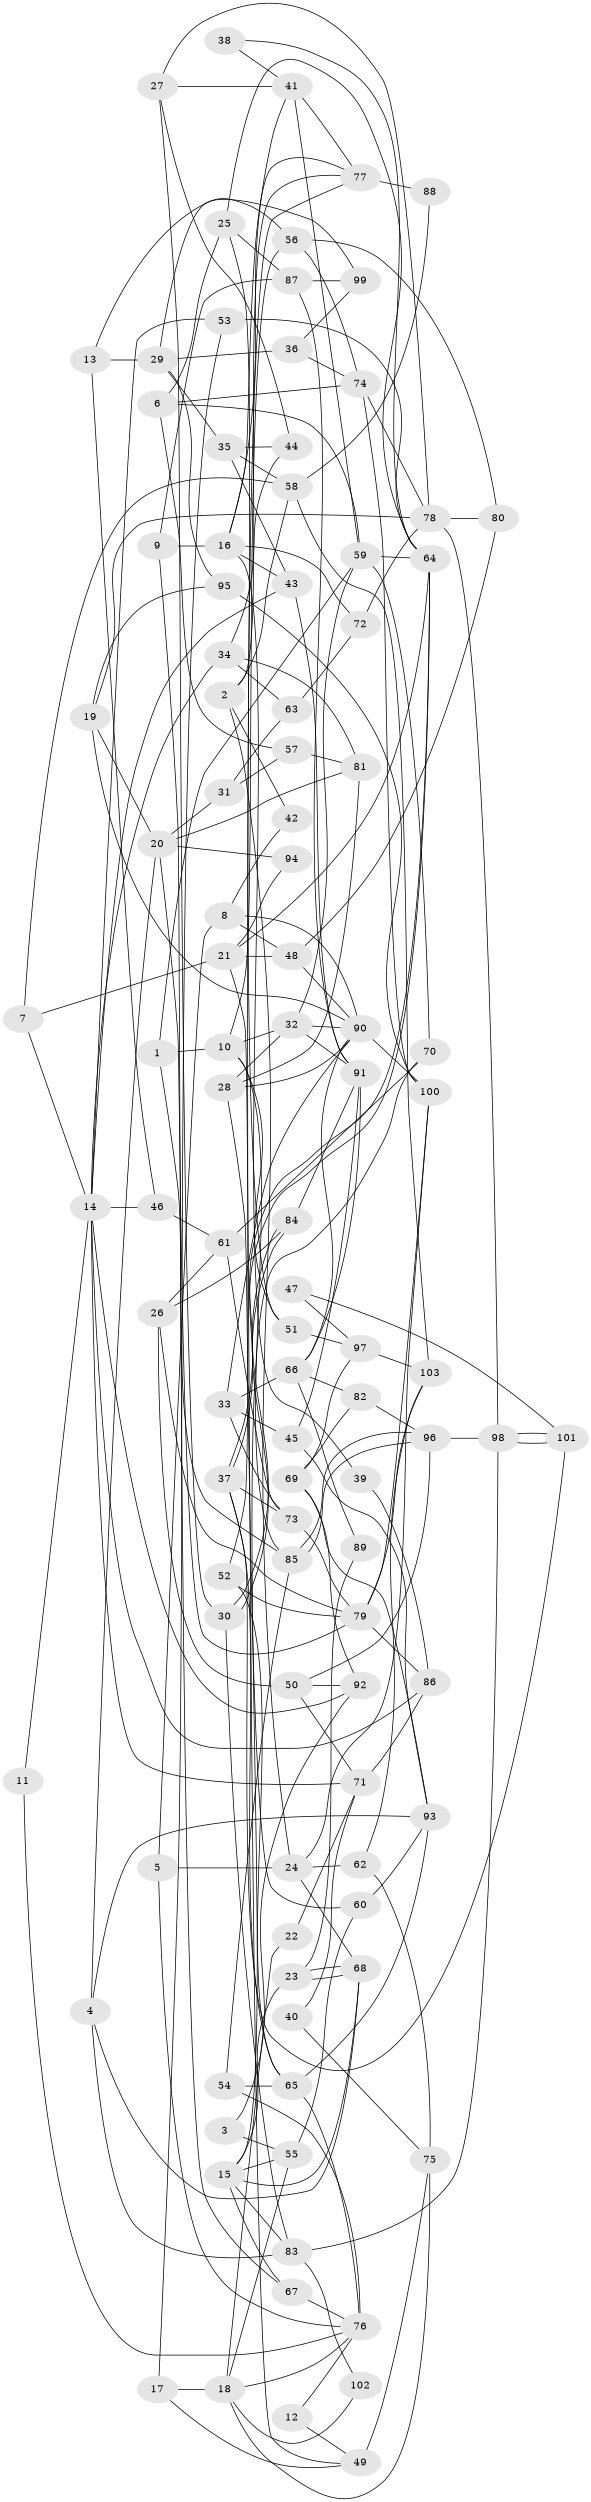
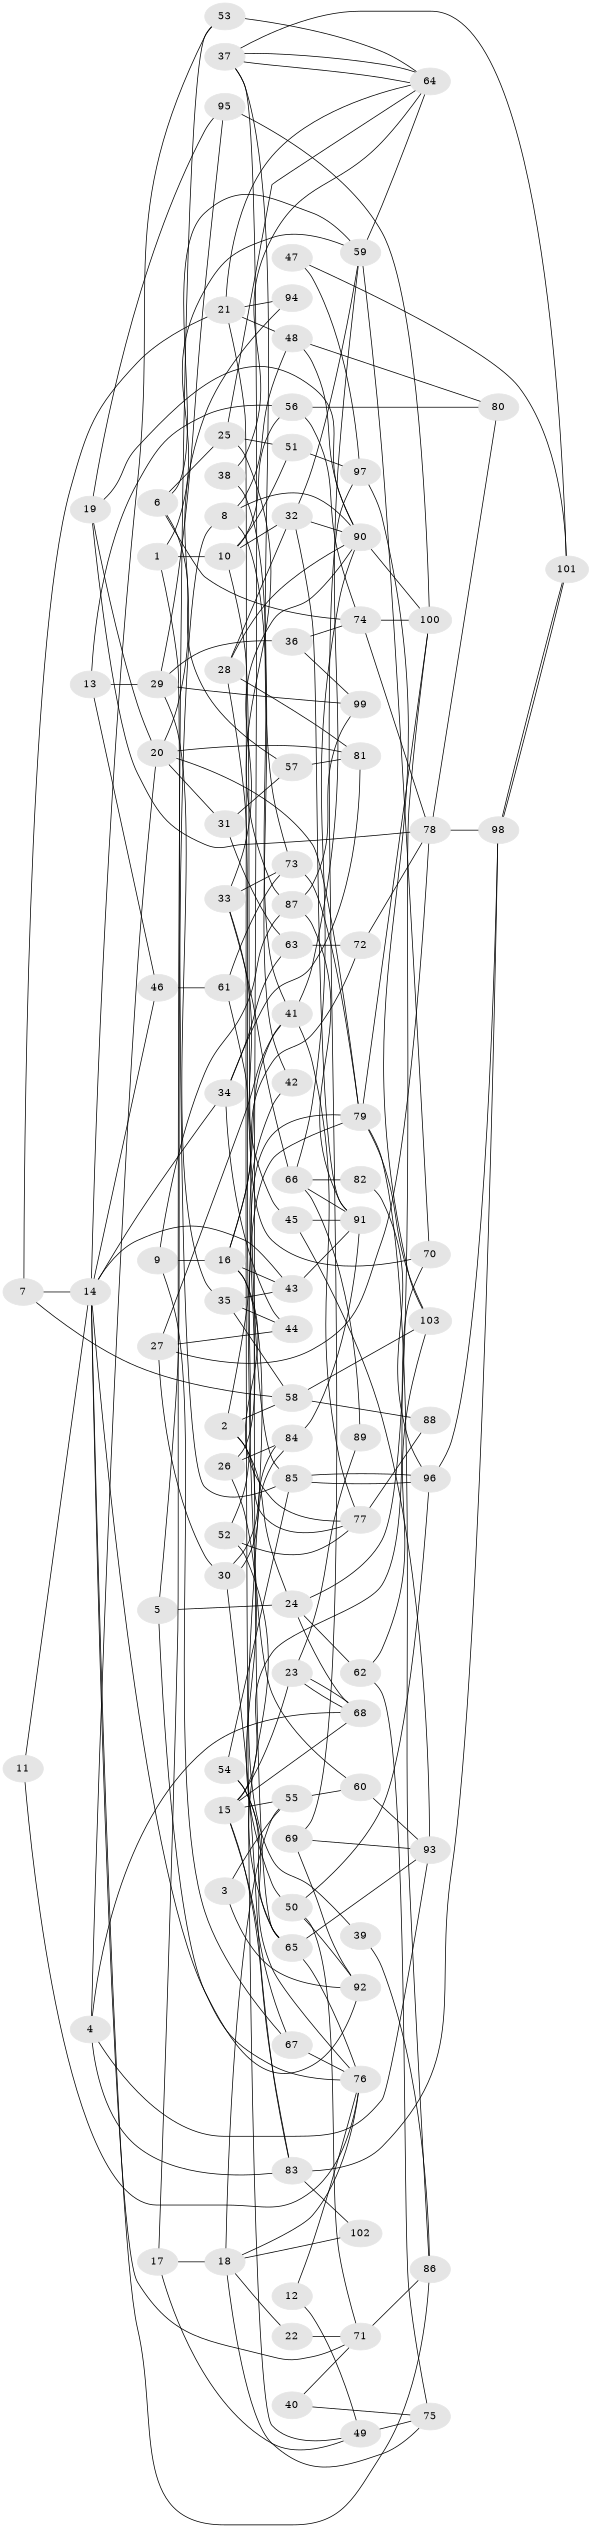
edge "61" -- "26": removed
edge "82" -- "69": removed
